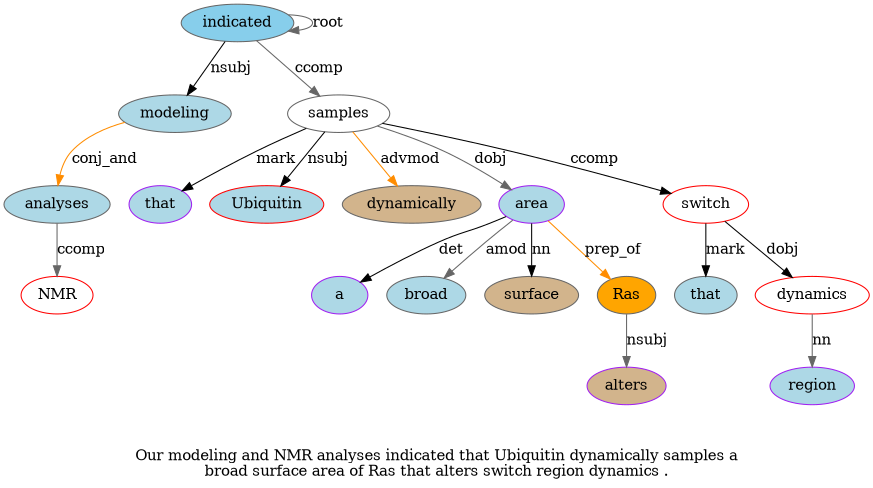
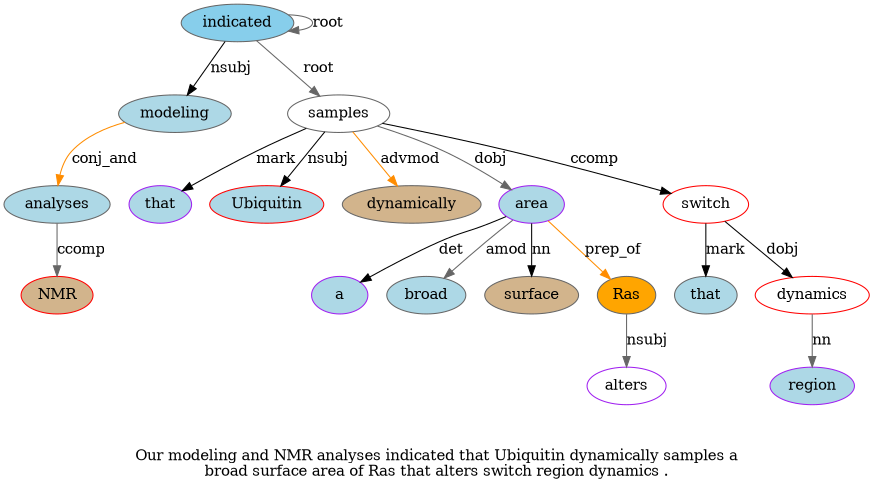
edge "indicated" -> "samples": label "ccomp" -> "root"
node "NMR": fillcolor white -> tan
node "alters": fillcolor tan -> white
